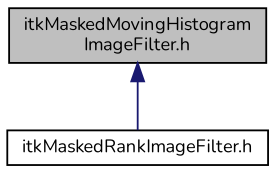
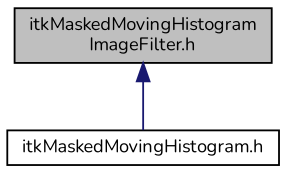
node "itkMaskedRankImageFilter.h": label "itkMaskedRankImageFilter.h" -> "itkMaskedMovingHistogram.h"
